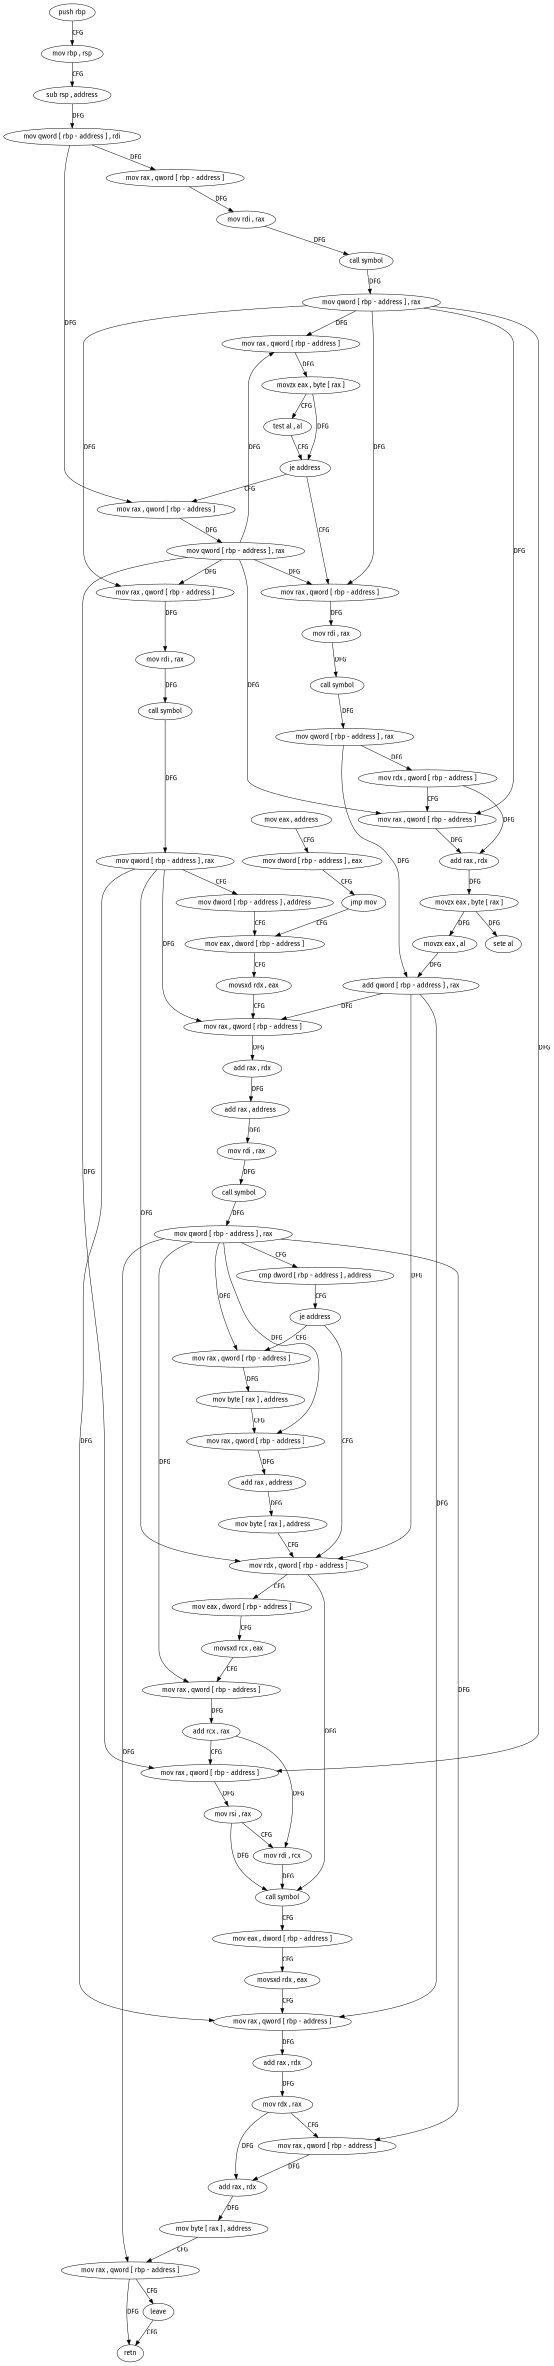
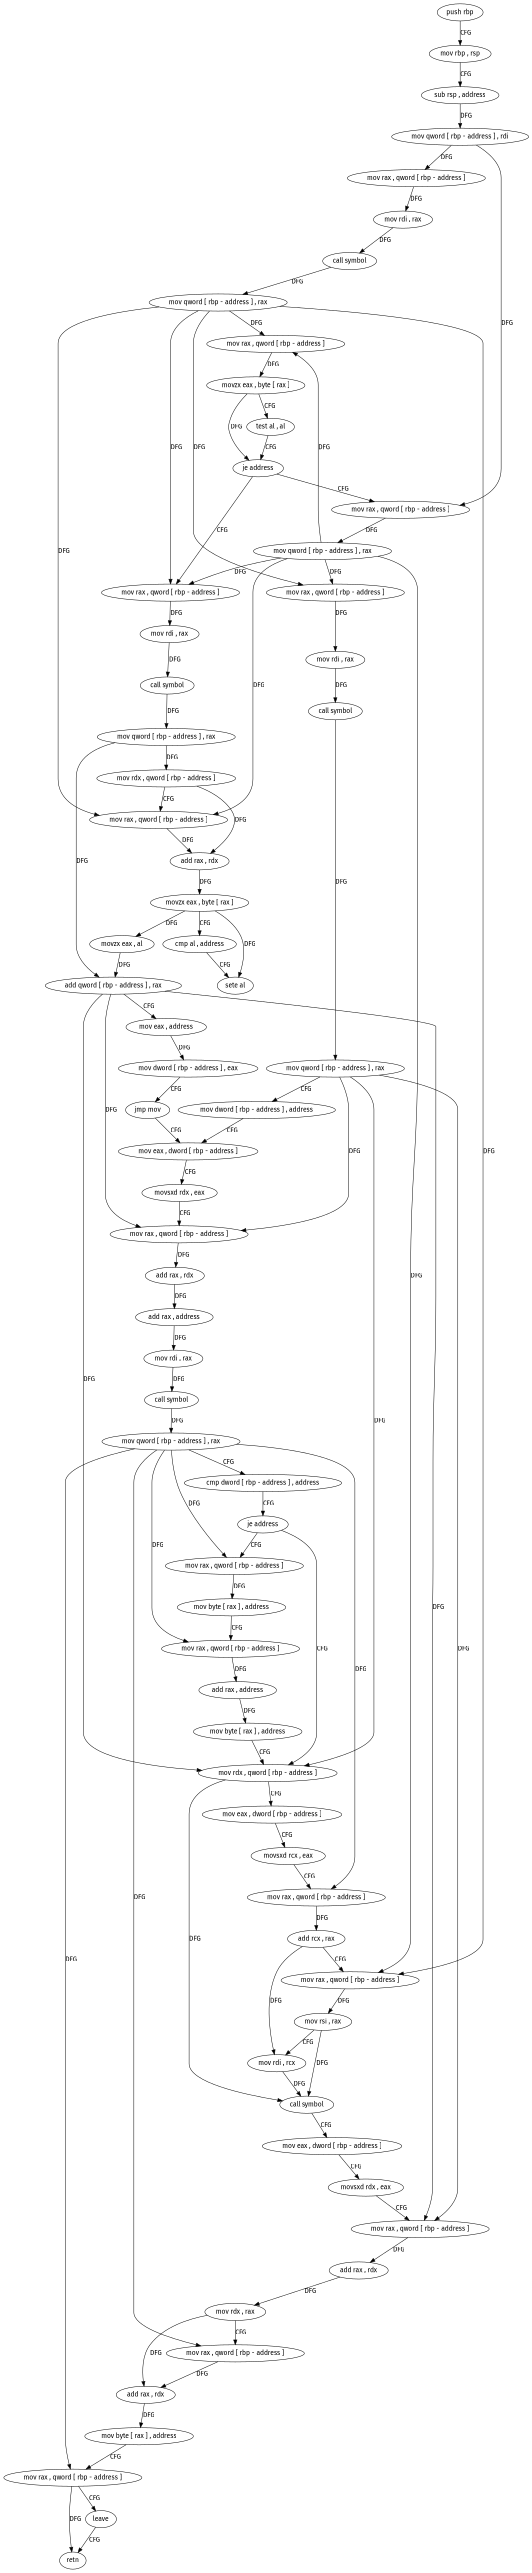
edge "mov eax , address" -> "mov dword [ rbp - address ] , eax": label "CFG" -> "DFG"
node "cmp al , address": added
edge "add qword [ rbp - address ] , rax" -> "mov eax , address": added, label "CFG"
